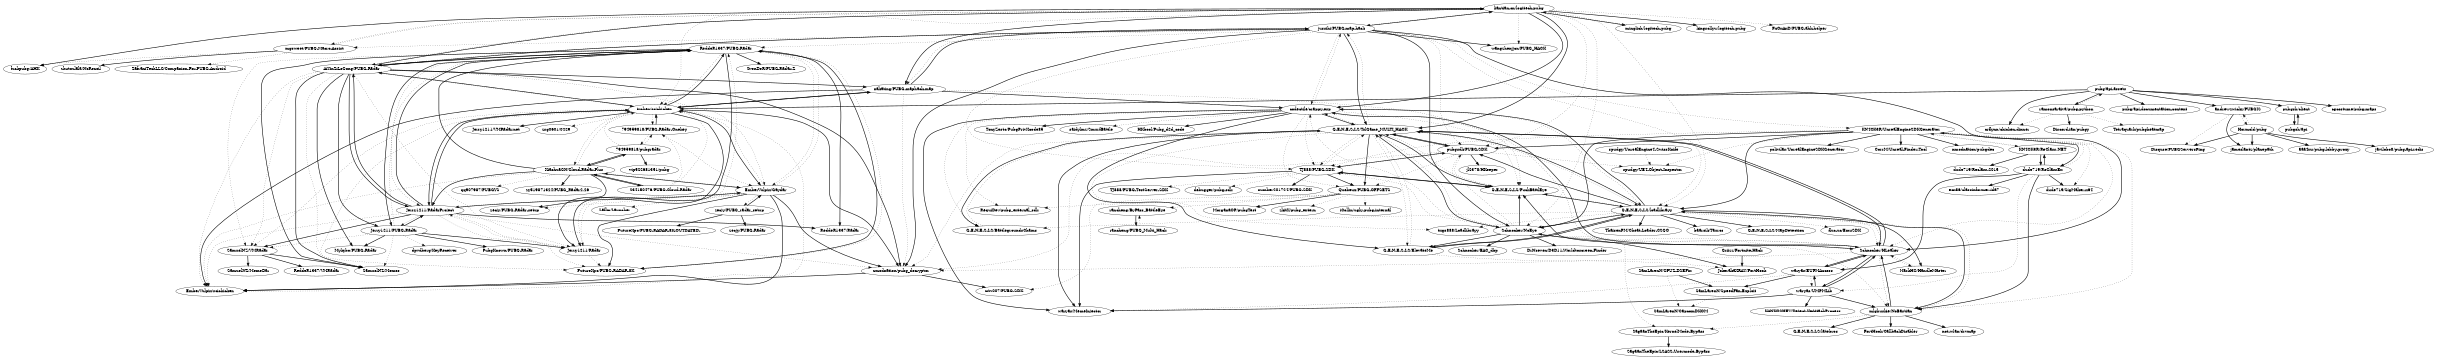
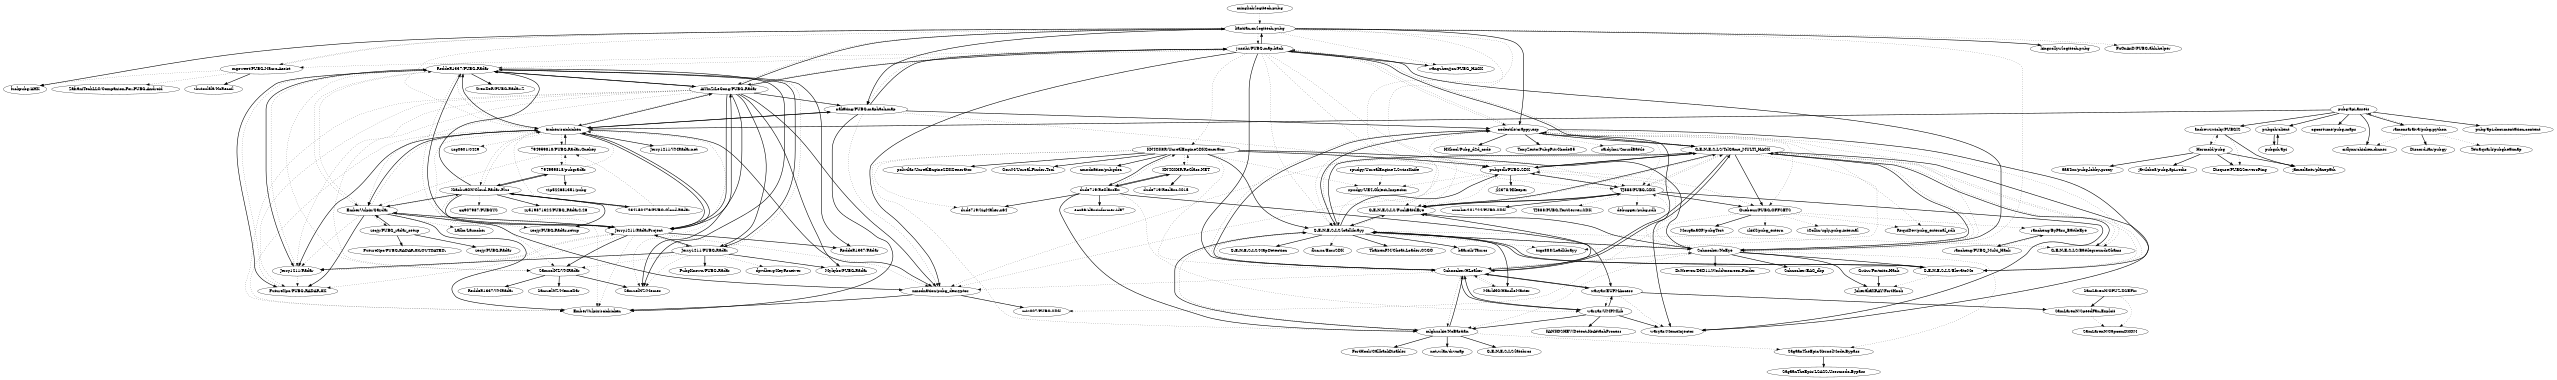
edge "liantian-cn/logitech-pubg" -> "minglich/logitech-pubg": removed
edge "liantian-cn/logitech-pubg" -> "G-E-N-E-S-I-S/TslGame_MULTI_HACK": removed
